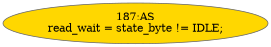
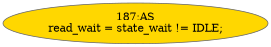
node "187:AS read_wait = state_byte != IDLE;": label "187:AS read_wait = state_byte != IDLE;" -> "187:AS read_wait = state_wait != IDLE;"
